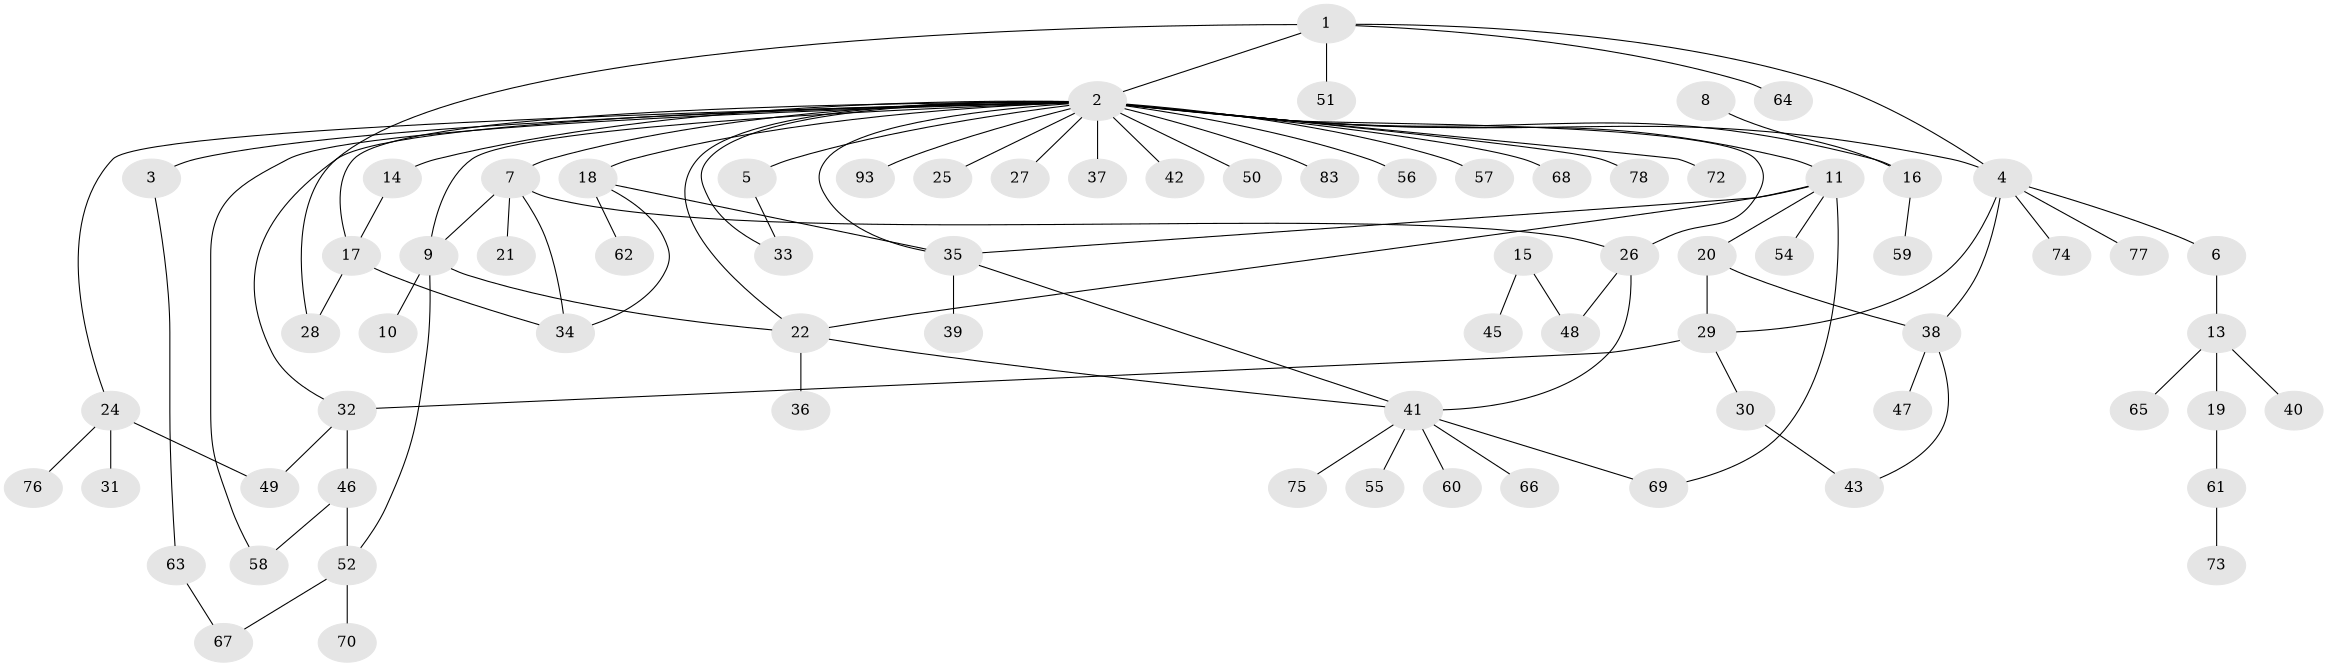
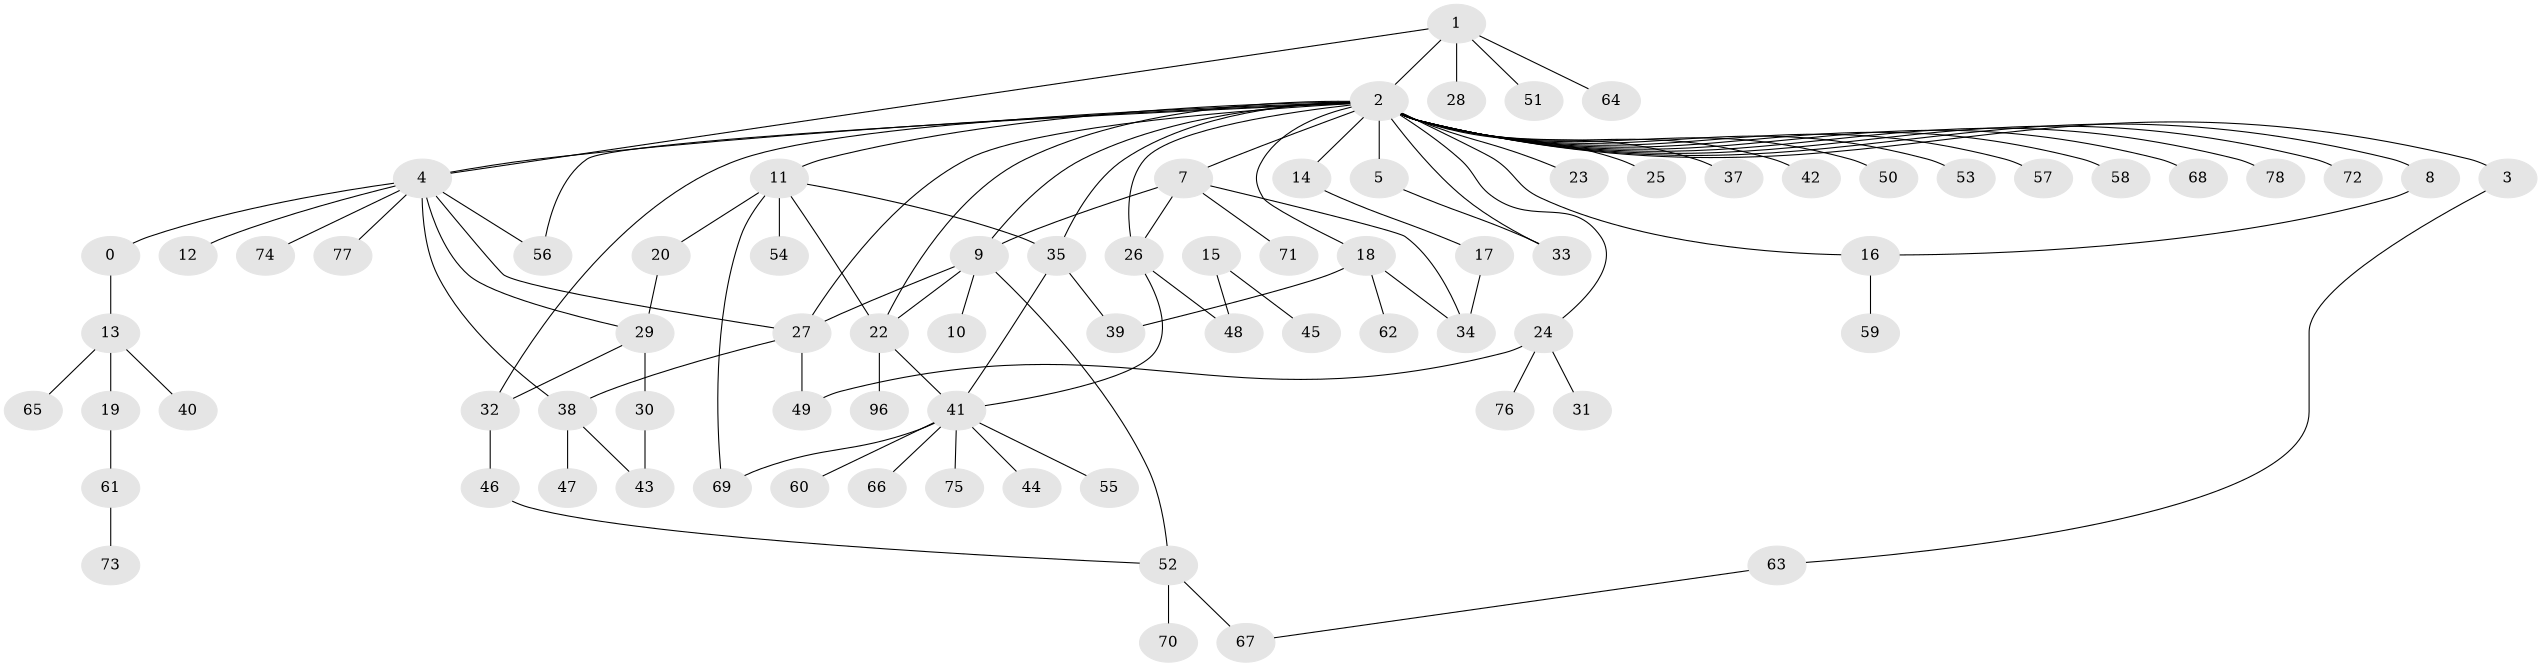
edge "2" -- "17": now "2" -- "8"
node "93": label "93" -> "23"
node "83": label "83" -> "53"
edge "18" -- "35": now "18" -- "39"
edge "4" -- "56": added
node "12": added
node "21": label "21" -> "71"
node "6": label "6" -> "0"
edge "9" -- "27": added
edge "17" -- "28": removed
edge "4" -- "27": added
edge "20" -- "38": now "27" -- "38"
node "36": label "36" -> "96"
edge "32" -- "49": now "27" -- "49"
node "44": added
edge "46" -- "58": removed
